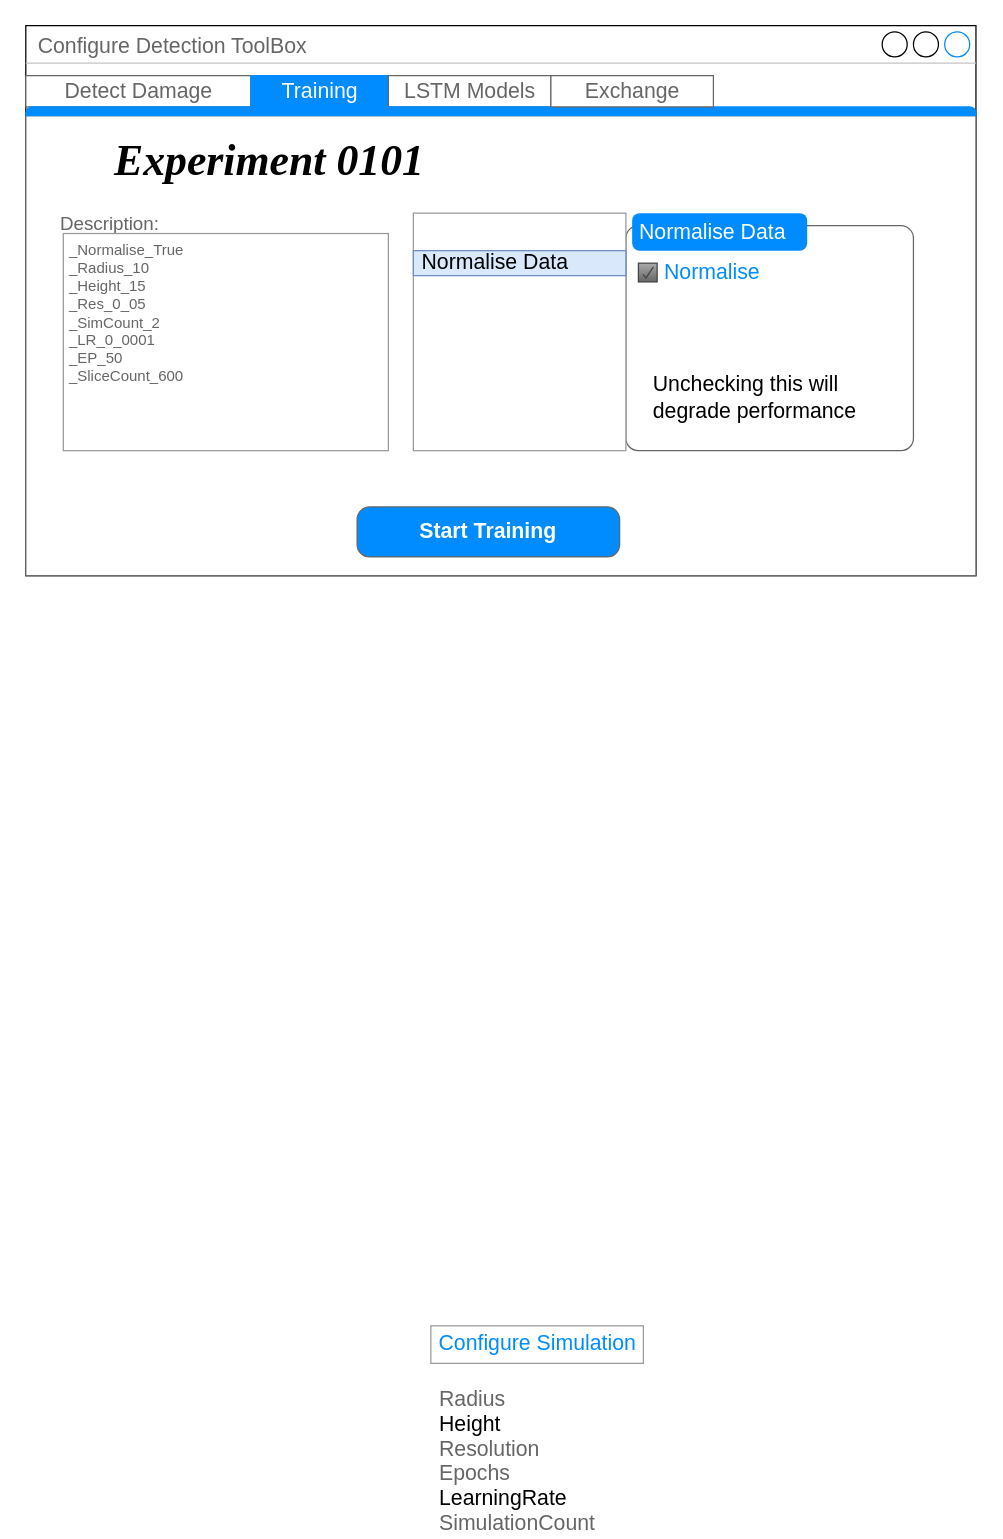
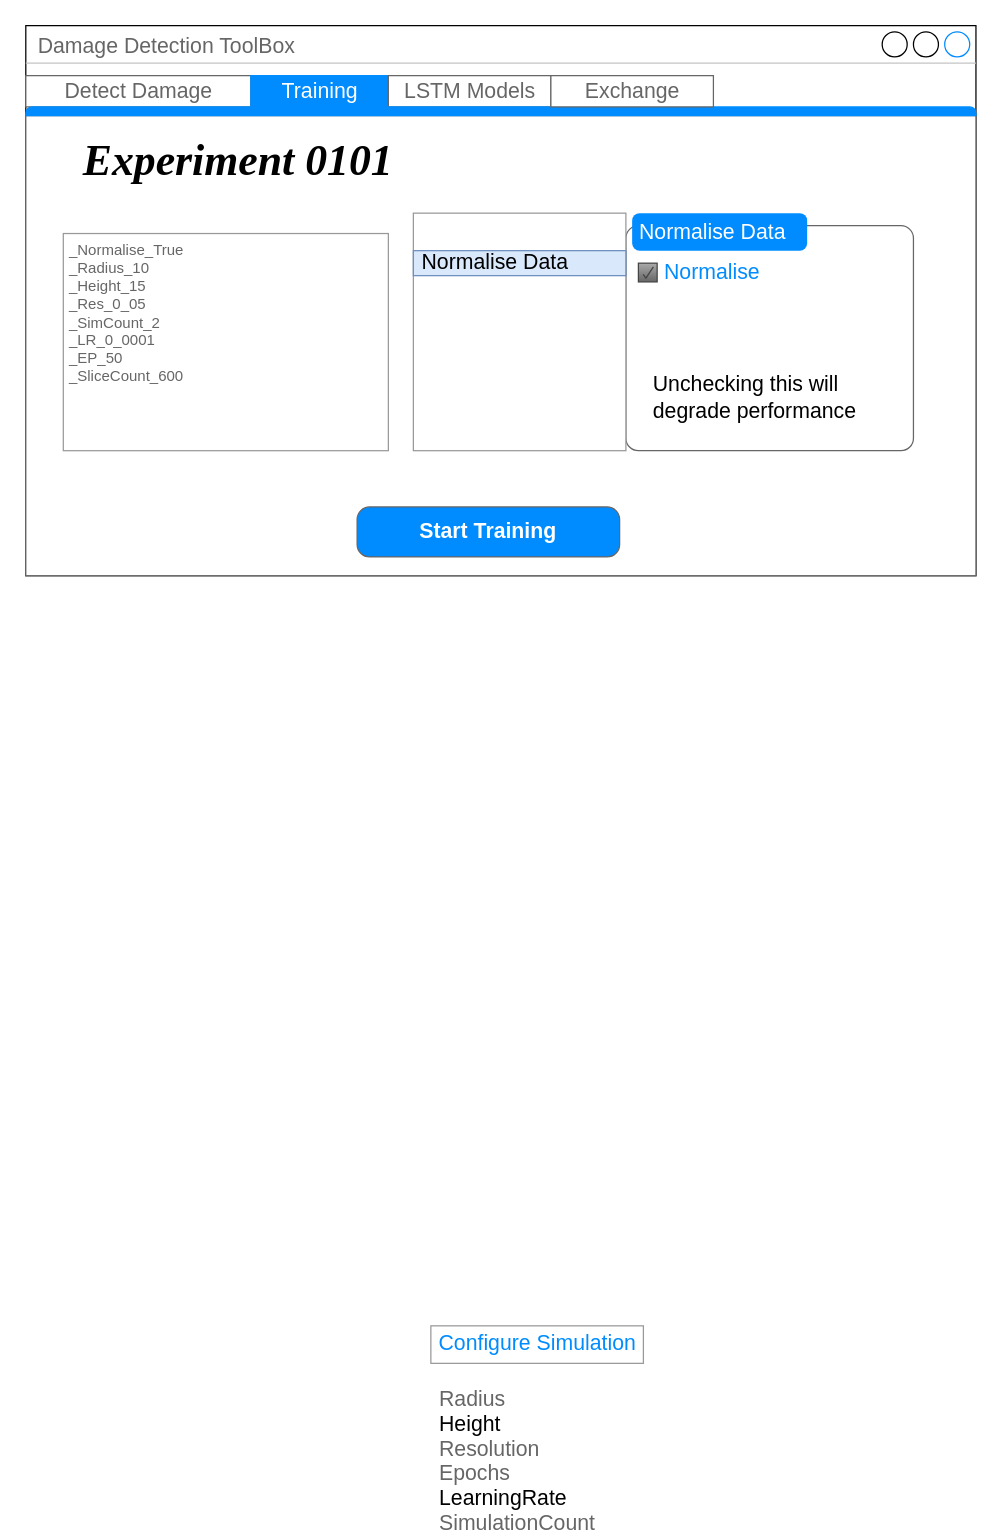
node "Configure Detection ToolBox": label "Configure Detection ToolBox" -> "Damage Detection ToolBox"
node "Experiment 0101": moved (269, 160) -> (238, 160)
node "Description:": removed
